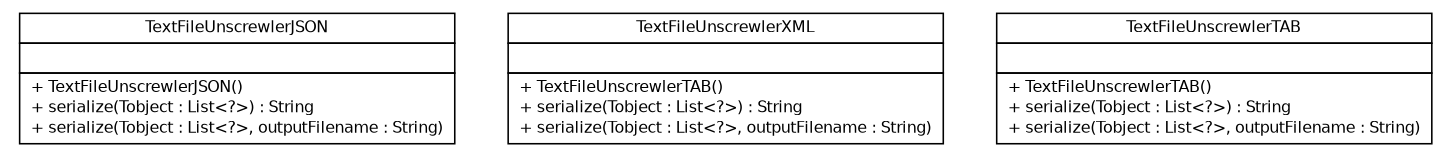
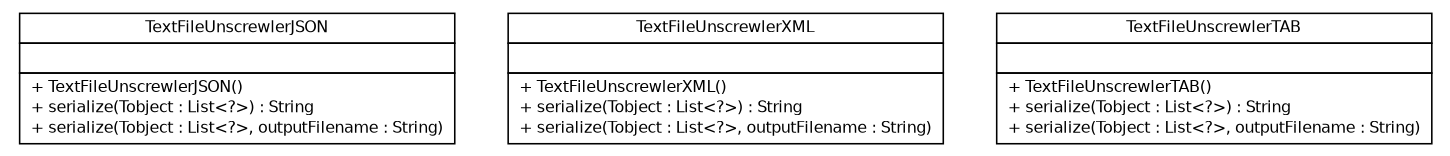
node "TextFileUnscrewlerXML": text "+ TextFileUnscrewlerTAB()" -> "+ TextFileUnscrewlerXML()"
